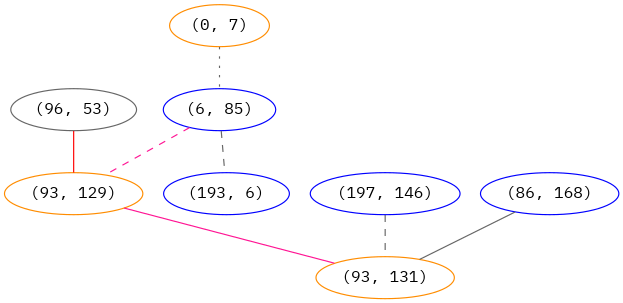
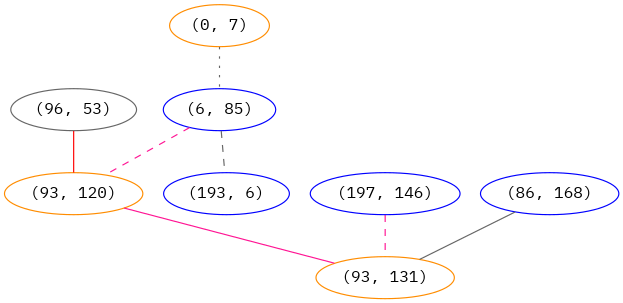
node "(93, 129)": label "(93, 129)" -> "(93, 120)"
edge "(197, 146)" -- "(93, 131)": color gray40 -> deeppink
